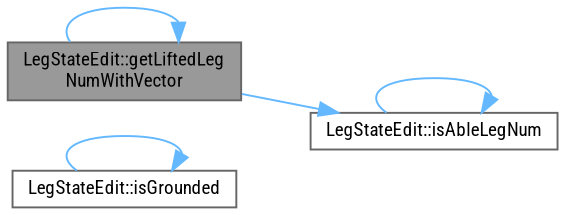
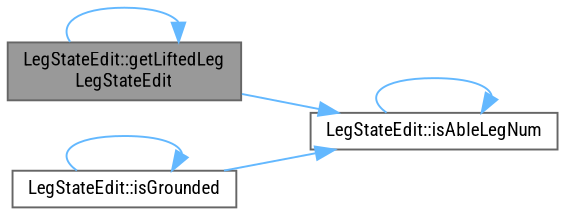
node "LegStateEdit::getLiftedLeg NumWithVector": label "LegStateEdit::getLiftedLeg NumWithVector" -> "LegStateEdit::getLiftedLeg LegStateEdit"
edge "LegStateEdit::isGrounded" -> "LegStateEdit::isAbleLegNum": added
